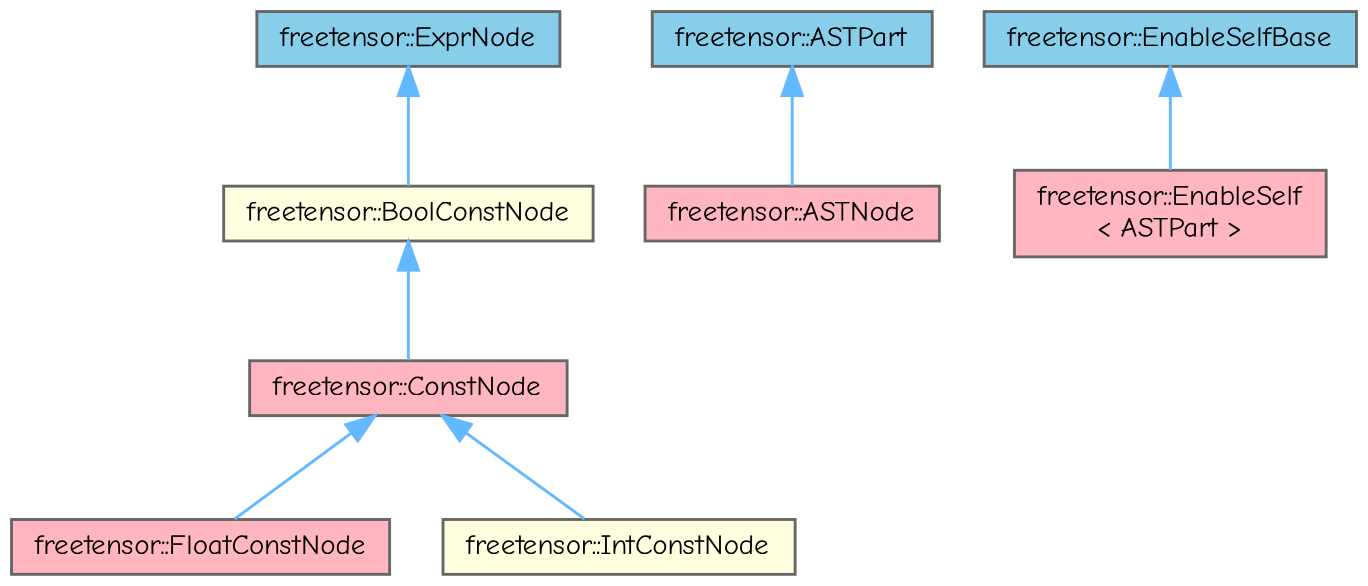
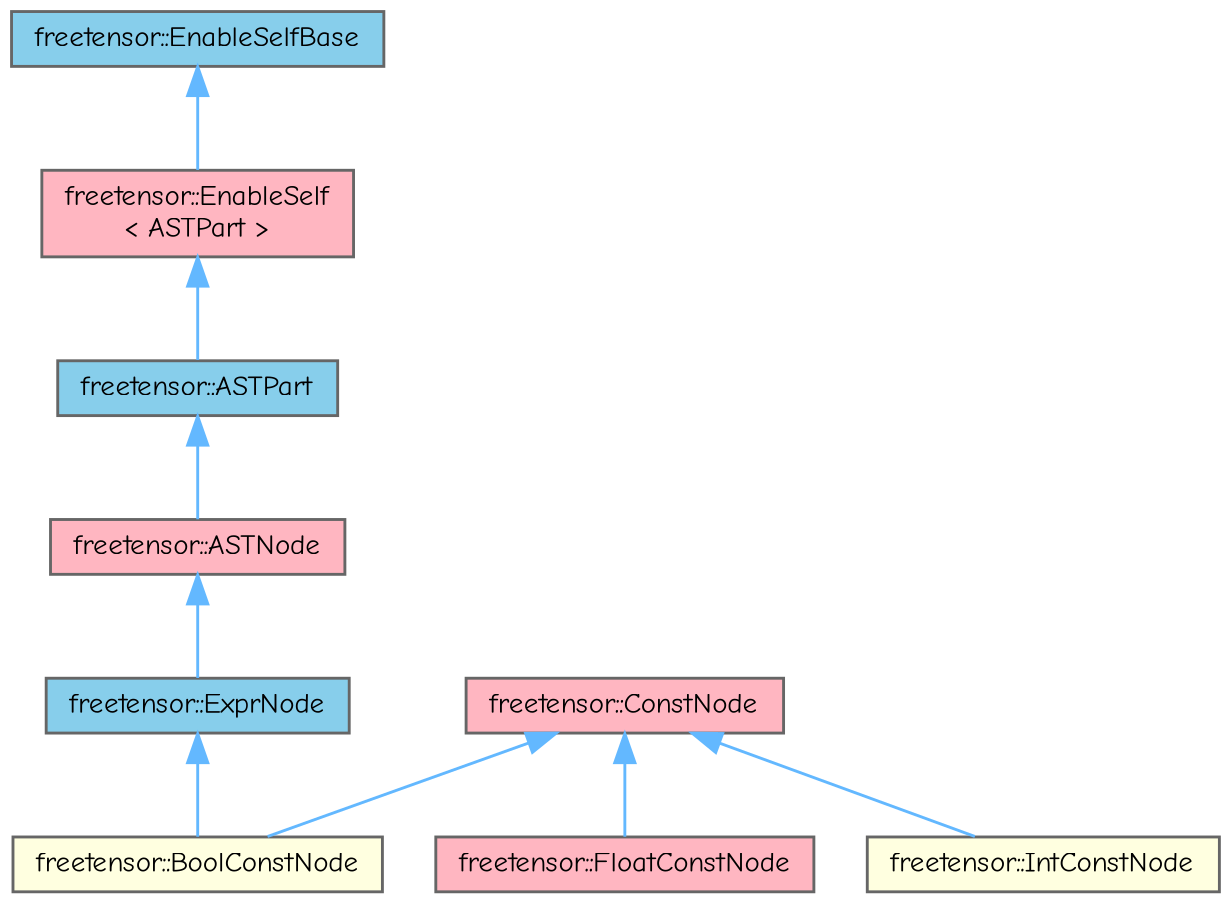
edge "freetensor::ConstNode" -> "freetensor::BoolConstNode": reversed
edge "freetensor::ASTPart" -> "freetensor::EnableSelf < ASTPart >": added
edge "freetensor::ExprNode" -> "freetensor::ASTNode": added
